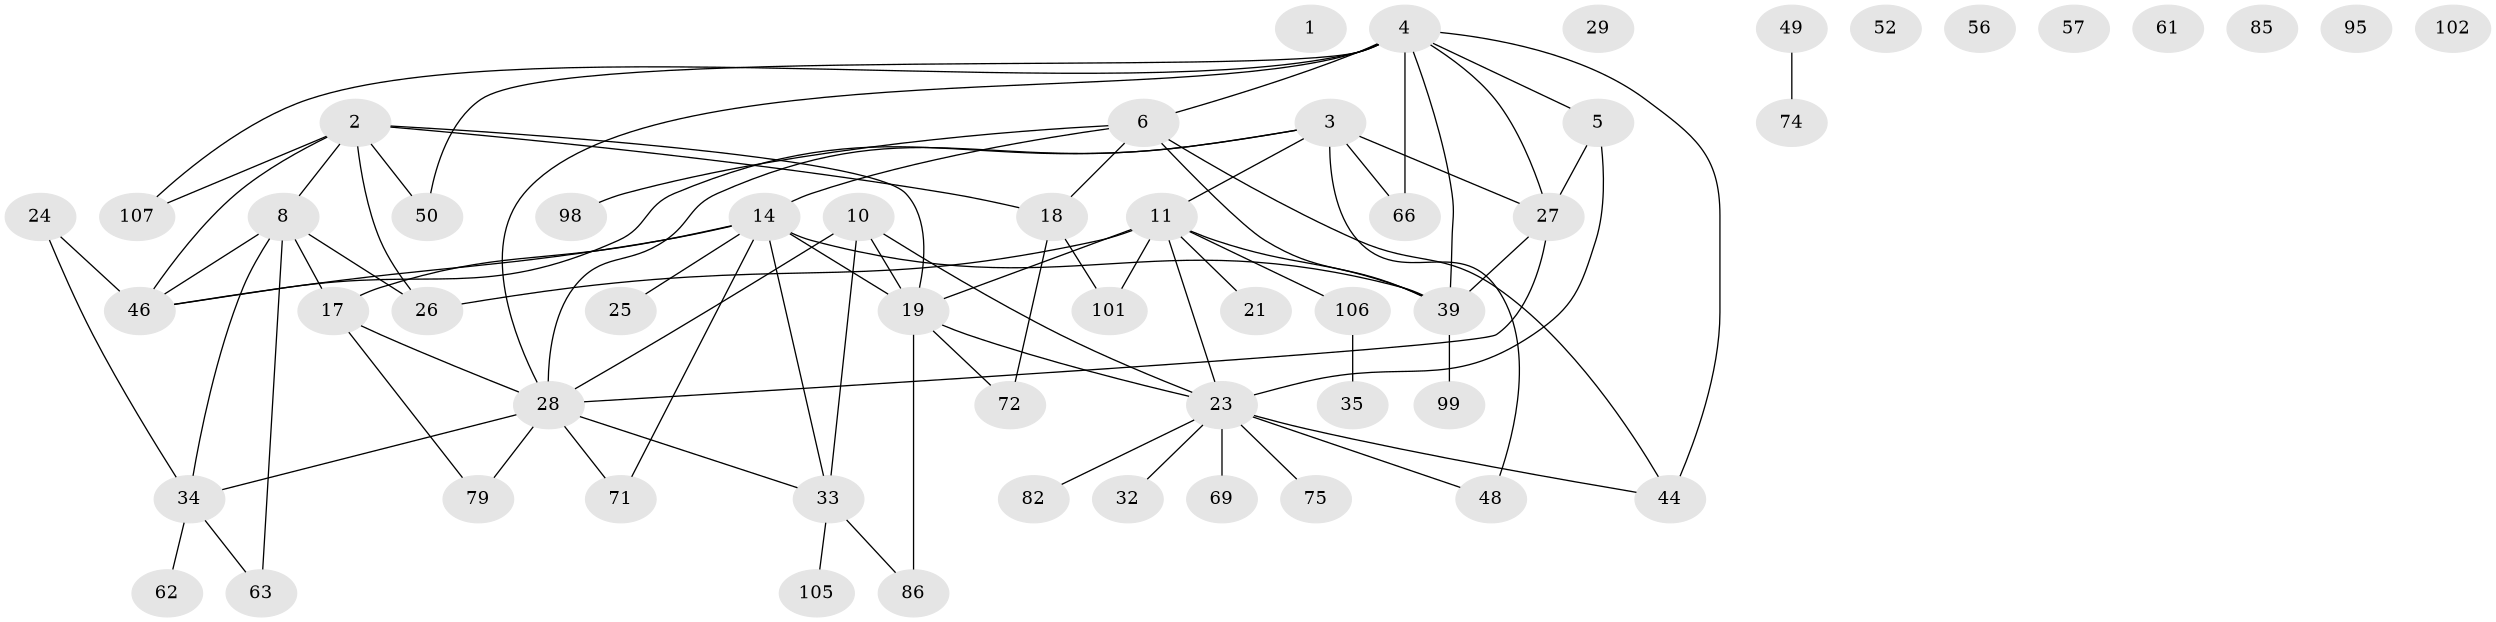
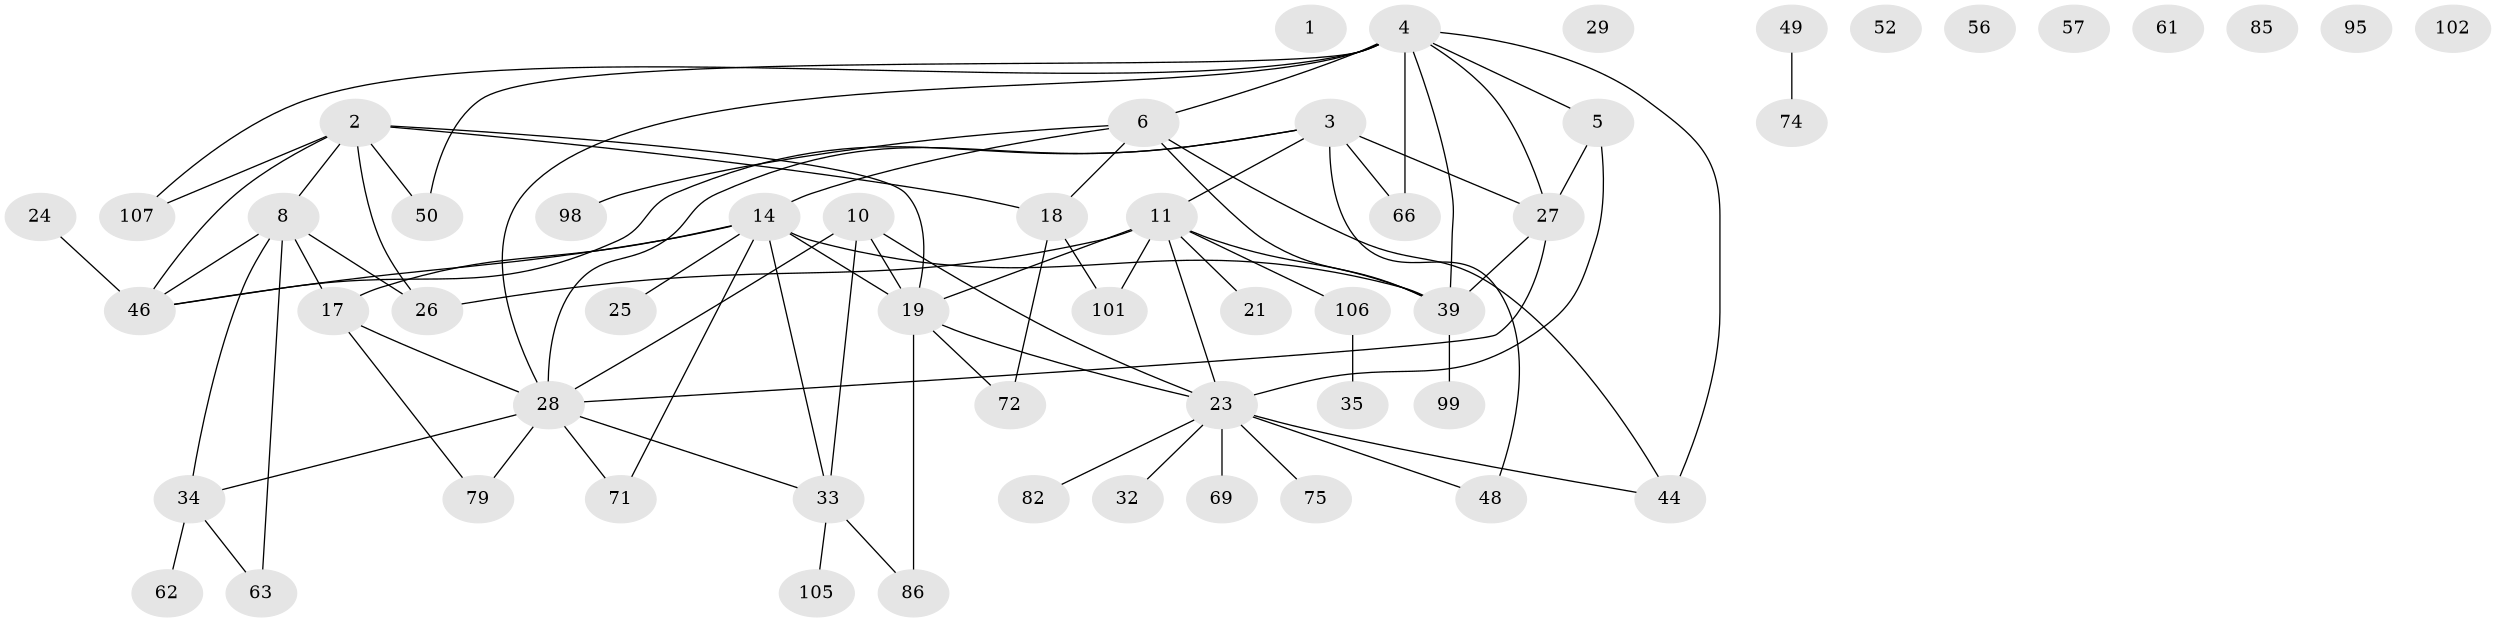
edge "24" -- "34": removed
